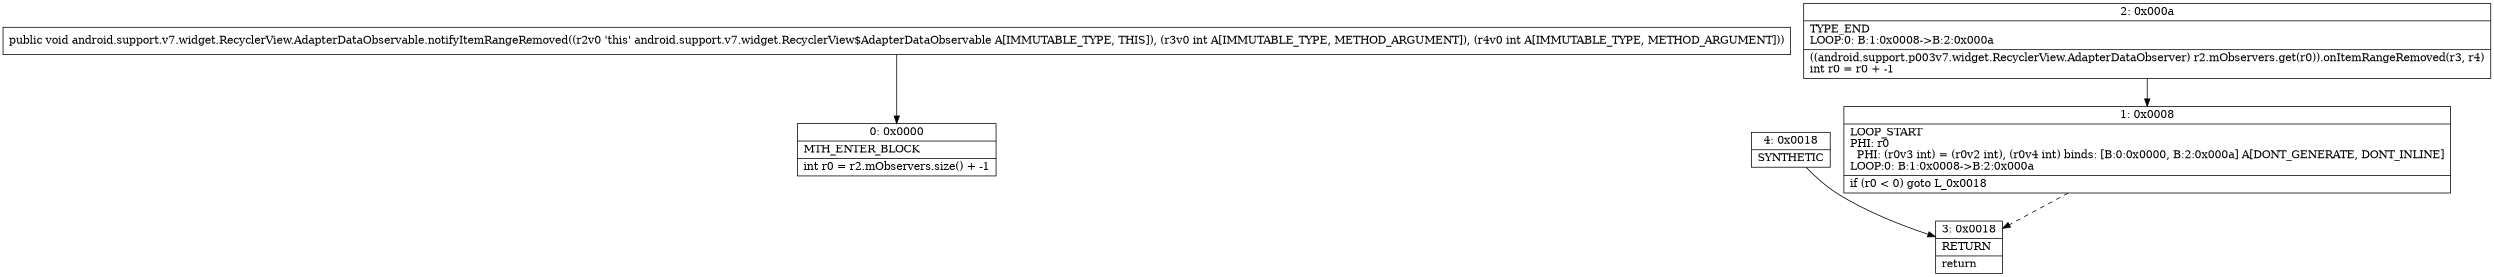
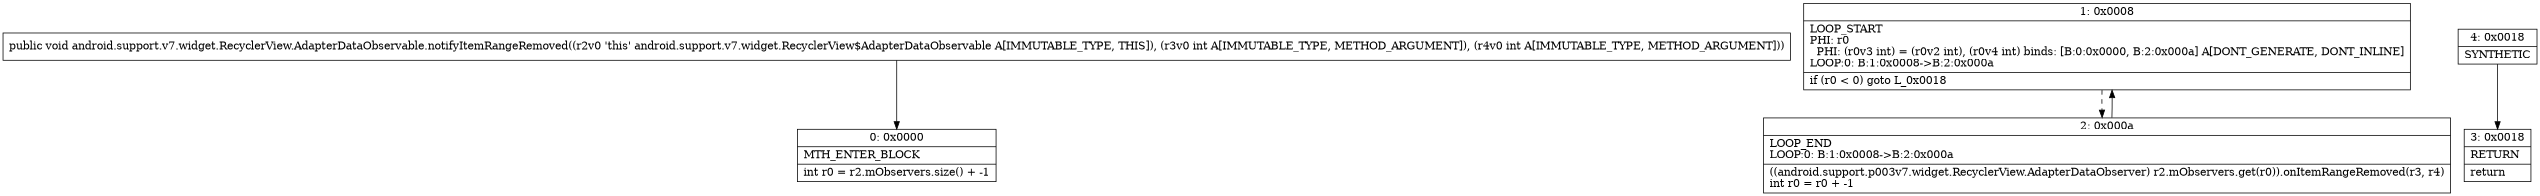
node "2: 0x000a": text "TYPE_END" -> "LOOP_END"
edge "1: 0x0008" -> "3: 0x0018": now "1: 0x0008" -> "2: 0x000a"
